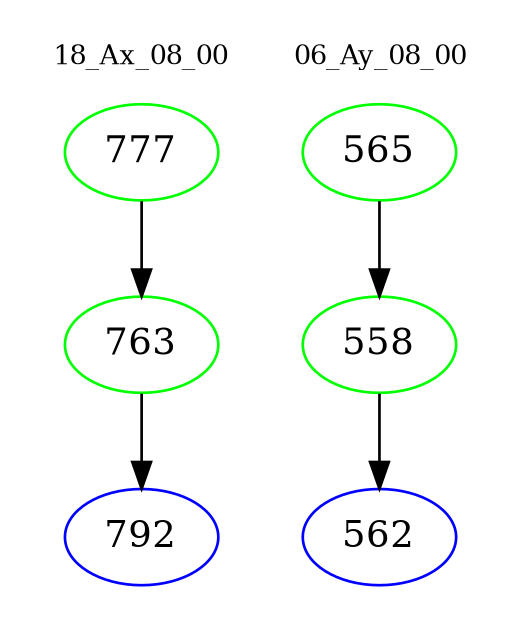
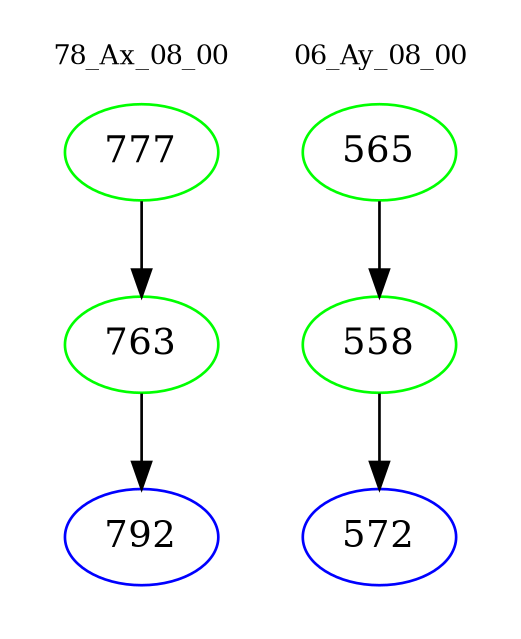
cluster "18_Ax_08_00": label "18_Ax_08_00" -> "78_Ax_08_00"
node "562": label "562" -> "572"
